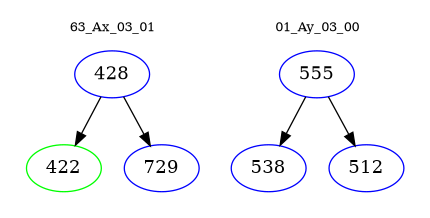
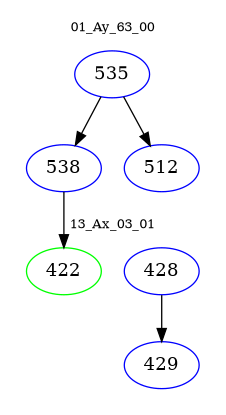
cluster "63_Ax_03_01": label "63_Ax_03_01" -> "13_Ax_03_01"
cluster "01_Ay_03_00": label "01_Ay_03_00" -> "01_Ay_63_00"
node "555": label "555" -> "535"
edge "428" -> "422": now "538" -> "422"
node "729": label "729" -> "429"
